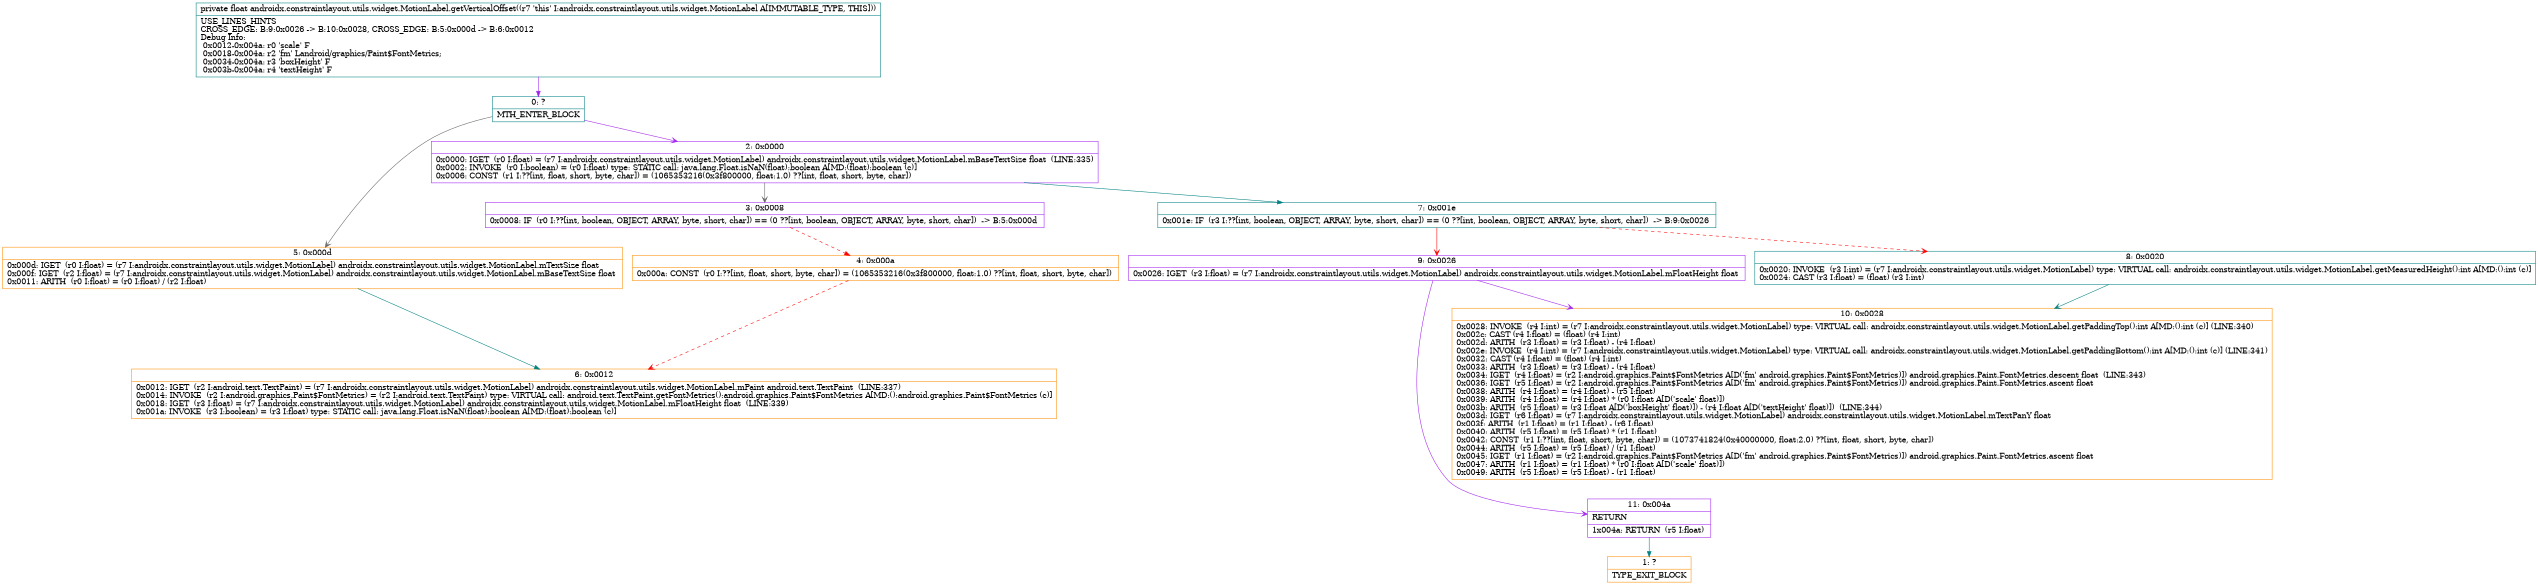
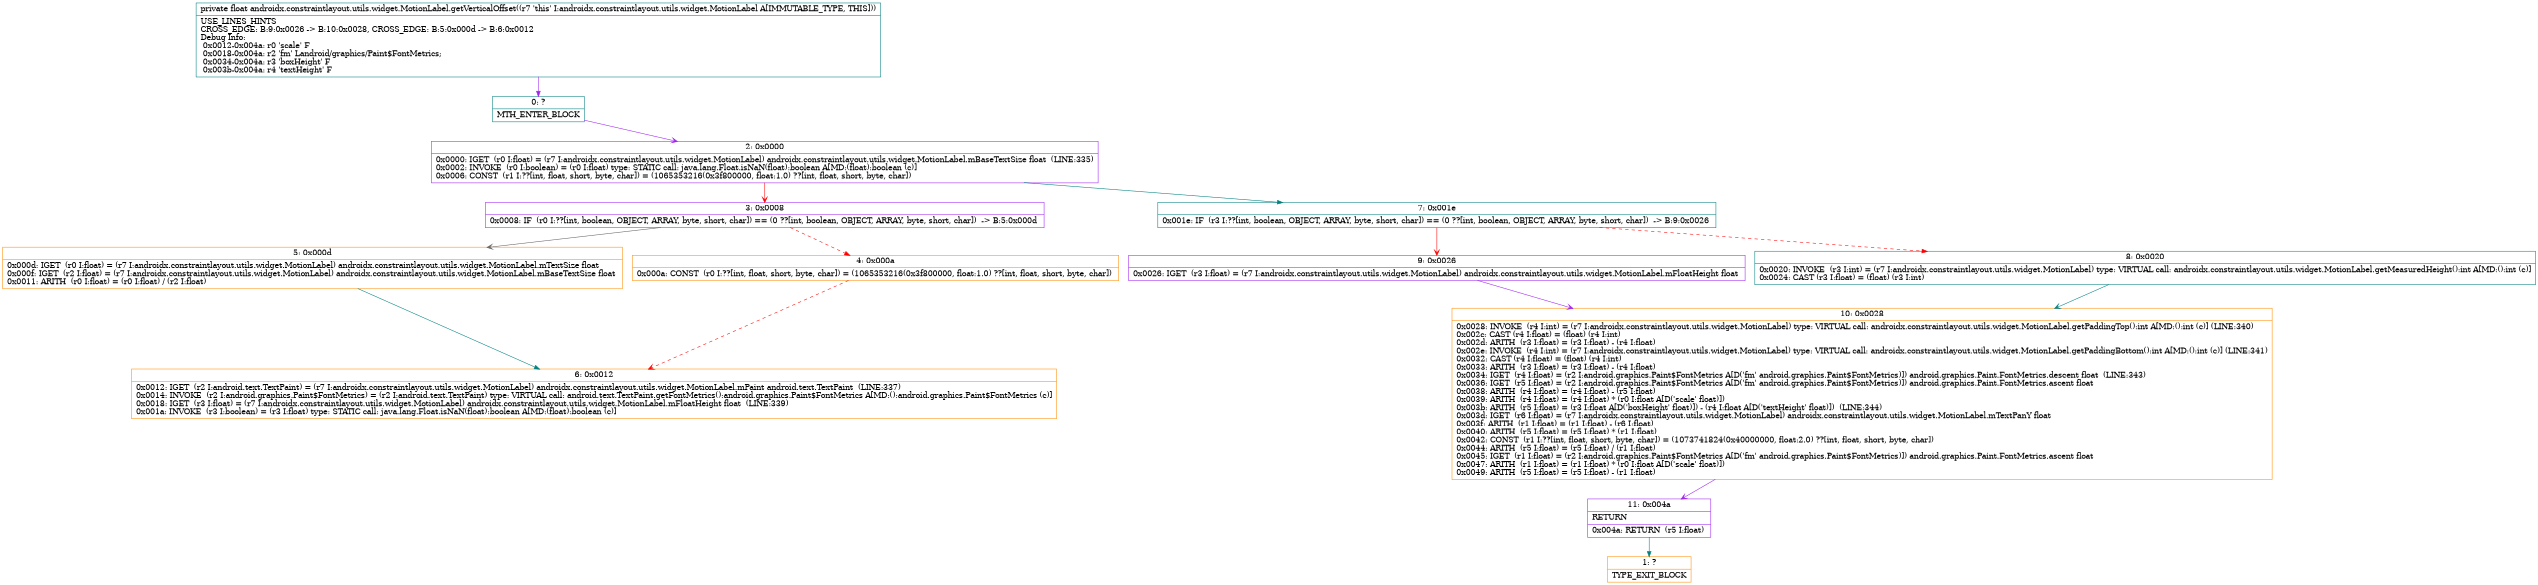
edge "0: ?" -> "5: 0x000d": now "3: 0x0008" -> "5: 0x000d"
edge "2: 0x0000" -> "3: 0x0008": color gray40 -> red
edge "7: 0x001e" -> "8: 0x0020": arrowhead vee -> normal
edge "9: 0x0026" -> "11: 0x004a": now "10: 0x0028" -> "11: 0x004a"
node "11: 0x004a": text "1x004a: RETURN  (r5 I:float)" -> "0x004a: RETURN  (r5 I:float)"
